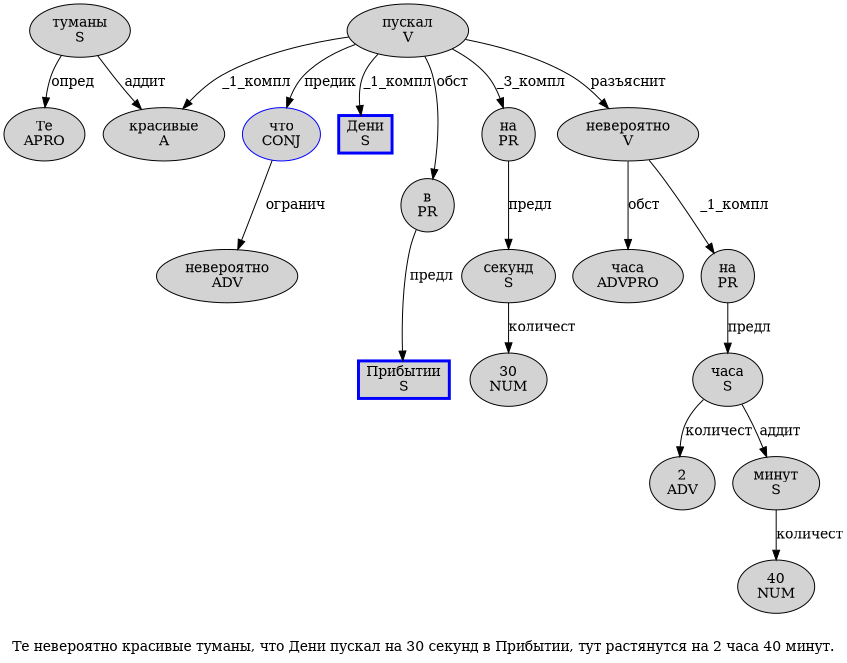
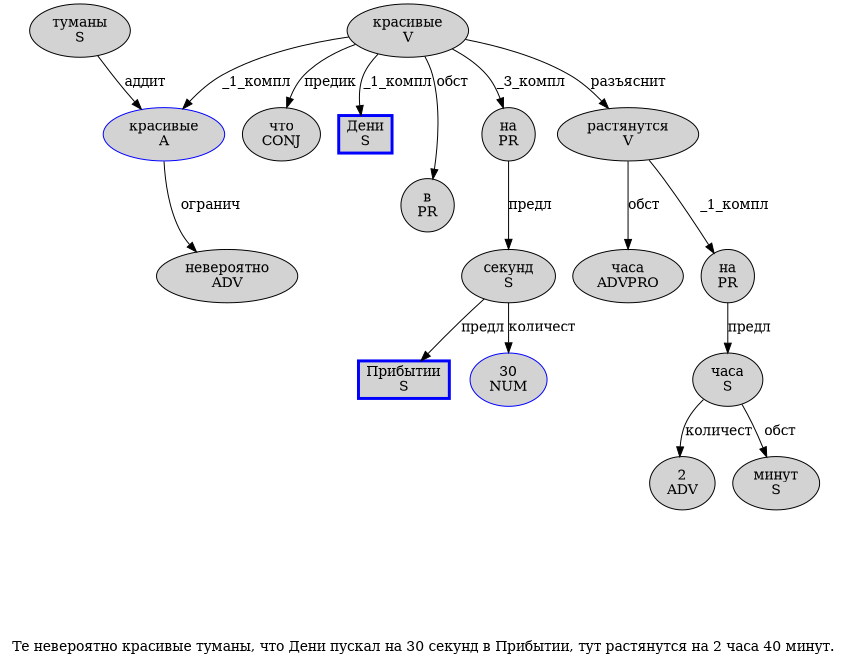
node "пускал V": label "пускал V" -> "красивые V"
node "Те APRO": removed
node "красивые A": color black -> blue
node "что CONJ": color blue -> black
node "невероятно V": label "невероятно V" -> "растянутся V"
edge "что CONJ" -> "невероятно ADV": now "красивые A" -> "невероятно ADV"
edge "в PR" -> "Прибытии S": now "секунд S" -> "Прибытии S"
node "30 NUM": color black -> blue
edge "часа S" -> "минут S": label "аддит" -> "обст"
node "40 NUM": removed
